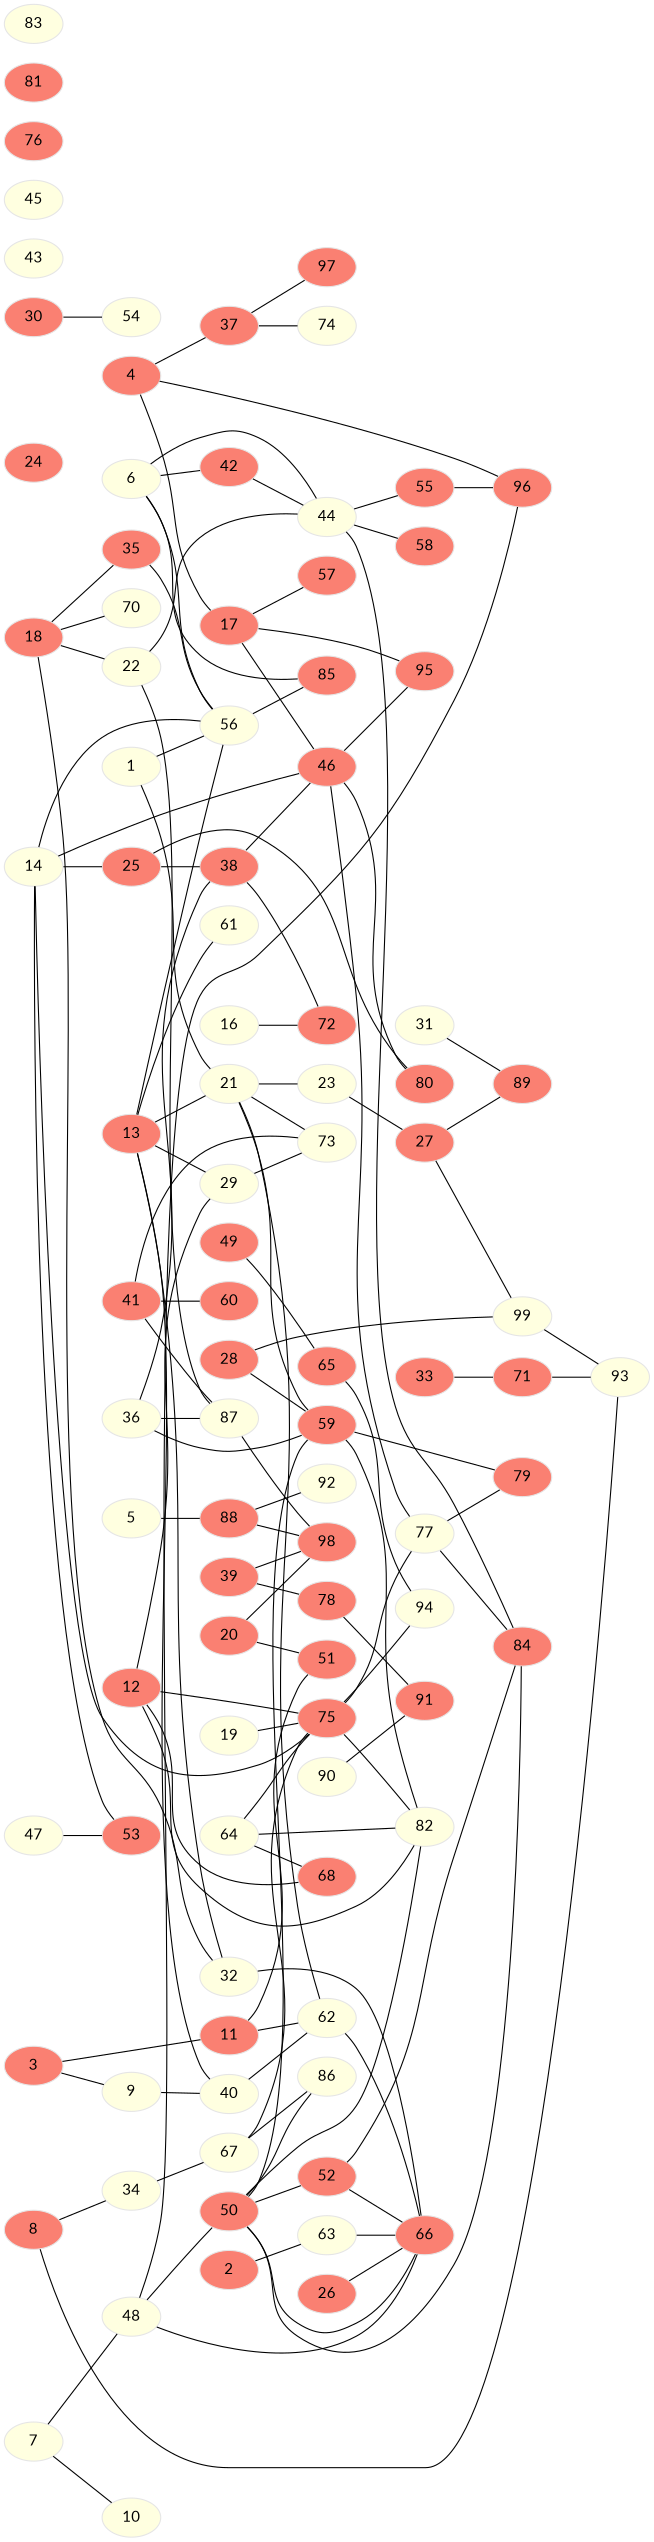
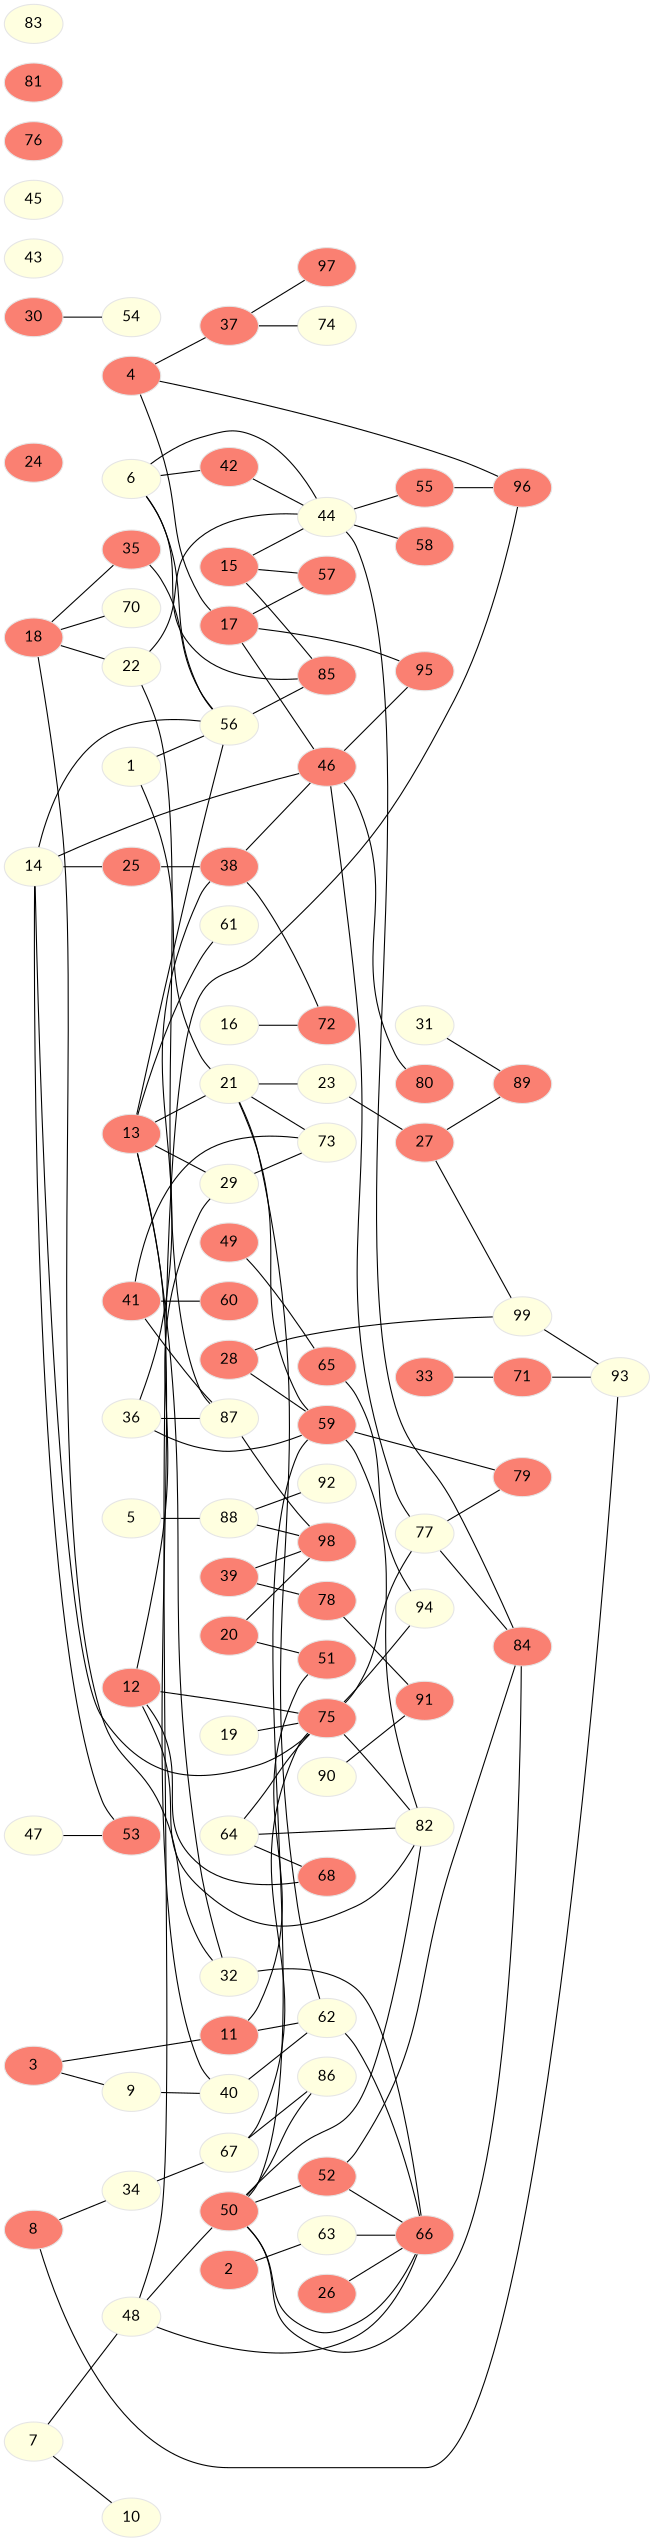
node "15": added
edge "25" -- "80": removed
node "88": fillcolor salmon -> lightyellow
